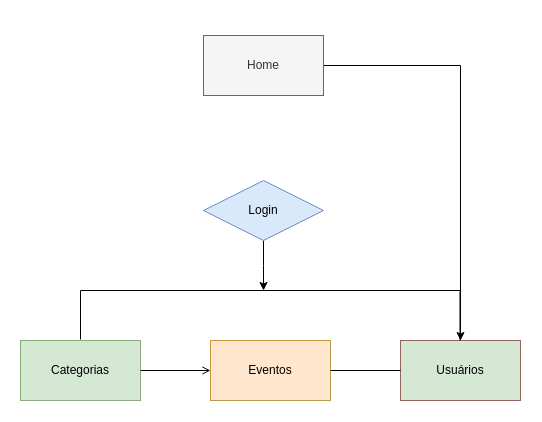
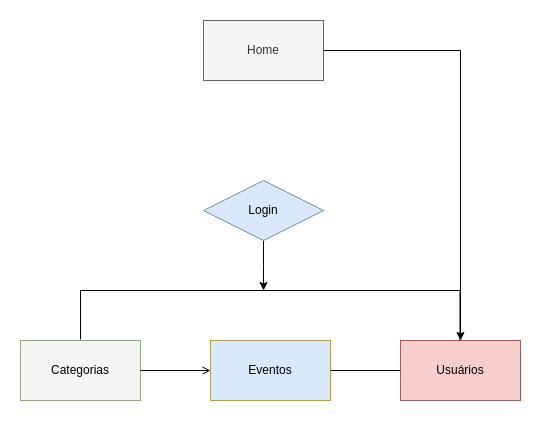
node "Home": moved (264, 66) -> (264, 51)
node "Categorias": fillcolor #d5e8d4 -> #f5f5f5
node "Eventos": fillcolor #ffe6cc -> #dae8fc
node "Usuários": fillcolor #d5e8d4 -> #f8cecc
